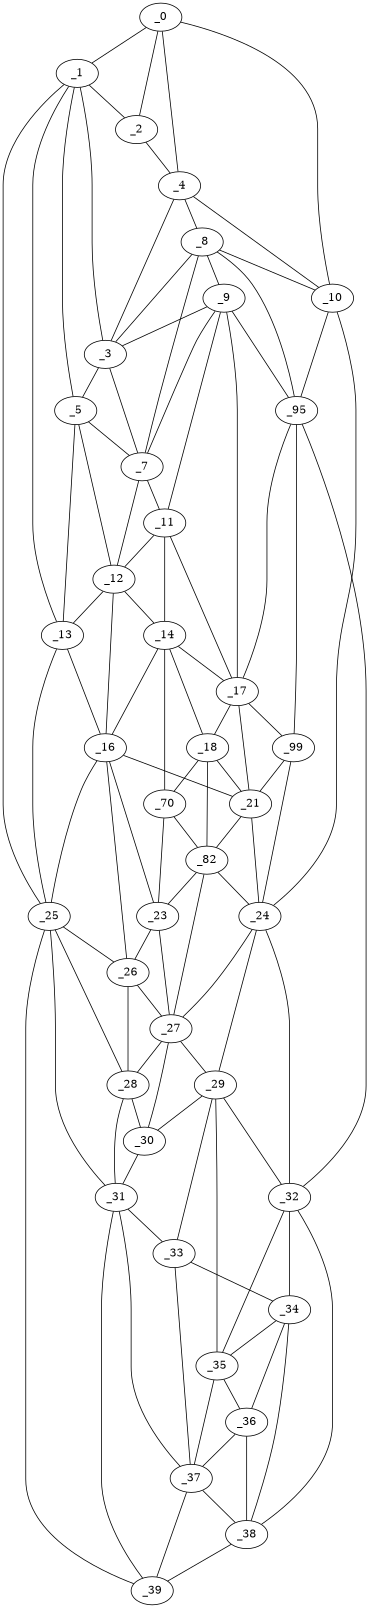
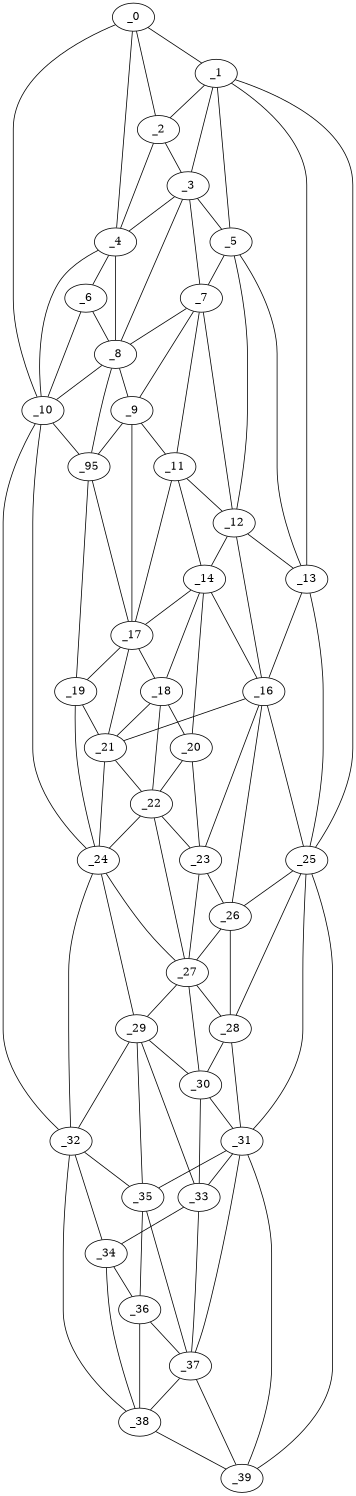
node "_6": added
edge "_9" -- "_3": now "_2" -- "_3"
node "_99": label "_99" -> "_19"
node "_70": label "_70" -> "_20"
edge "_95" -- "_32": now "_10" -- "_32"
node "_82": label "_82" -> "_22"
edge "_30" -- "_33": added
edge "_34" -- "_35": now "_31" -- "_35"
